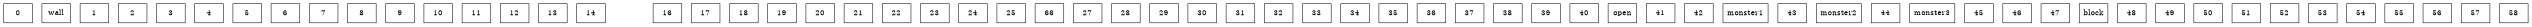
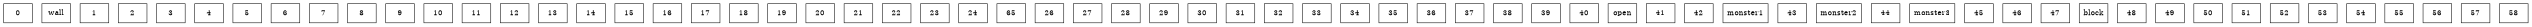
node "15": added
node "25": label "25" -> "65"
node "66": label "66" -> "26"
